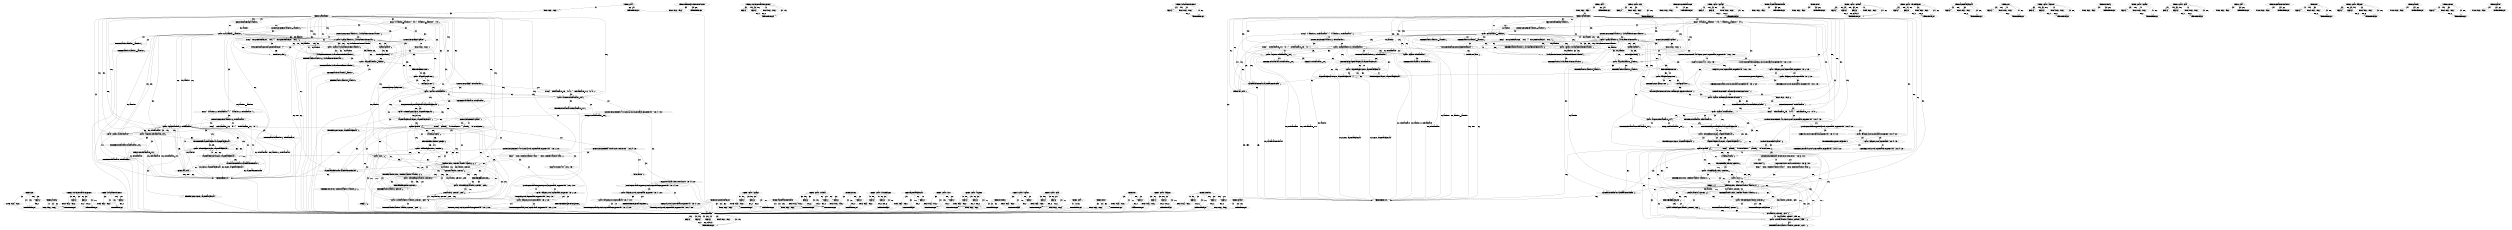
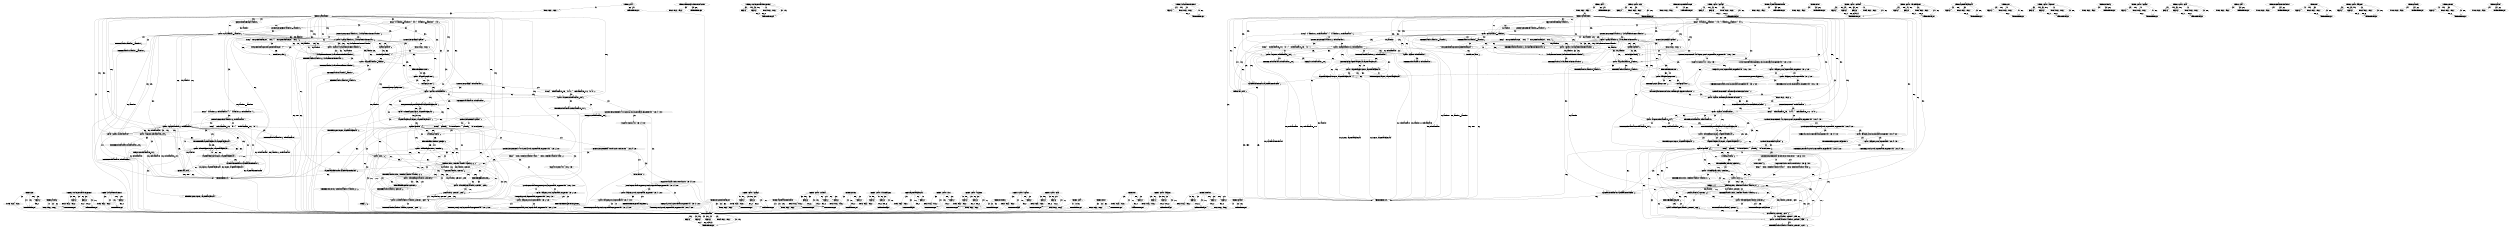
node "<(LOCAL,auto* inspector: auto*)<SUB>24</SUB>>": added
